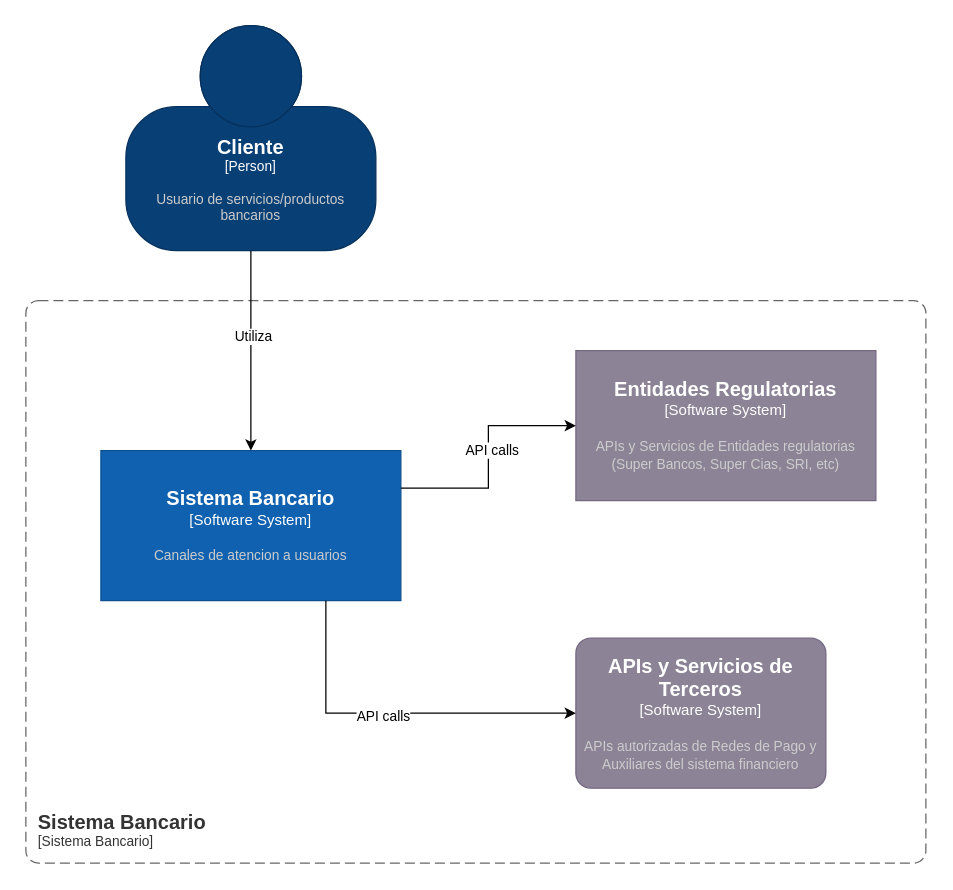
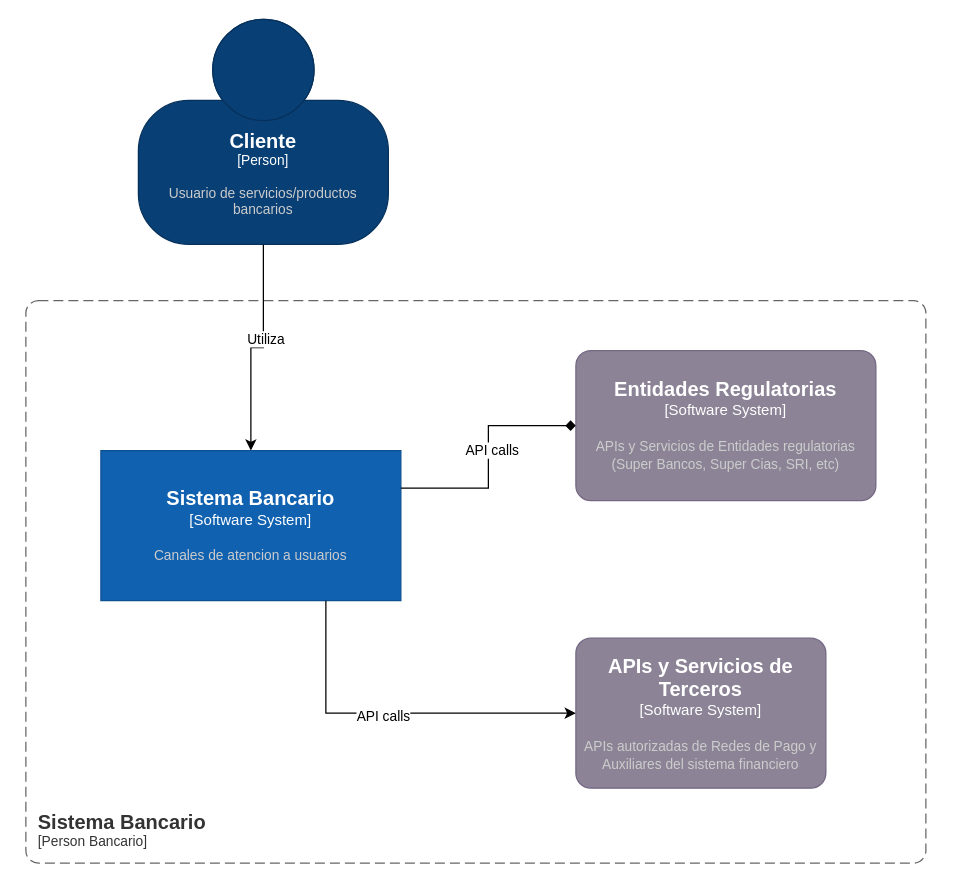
node "Cliente [Person] Usuario de servicios/productos bancarios": moved (251, 138) -> (263, 132)
edge "Sistema Bancario [Software System] Canales de atencion a usuarios" -> "Entidades Regulatorias [Software System] APIs y Servicios de Entidades regulatorias (Super Bancos, Super Cias, SRI, etc)": arrowhead classic -> diamond
node "Entidades Regulatorias [Software System] APIs y Servicios de Entidades regulatorias (Super Bancos, Super Cias, SRI, etc)": shape rectangle -> rounded rectangle
node "Sistema Bancario [Sistema Bancario]": label "Sistema Bancario [Sistema Bancario]" -> "Sistema Bancario [Person Bancario]"
